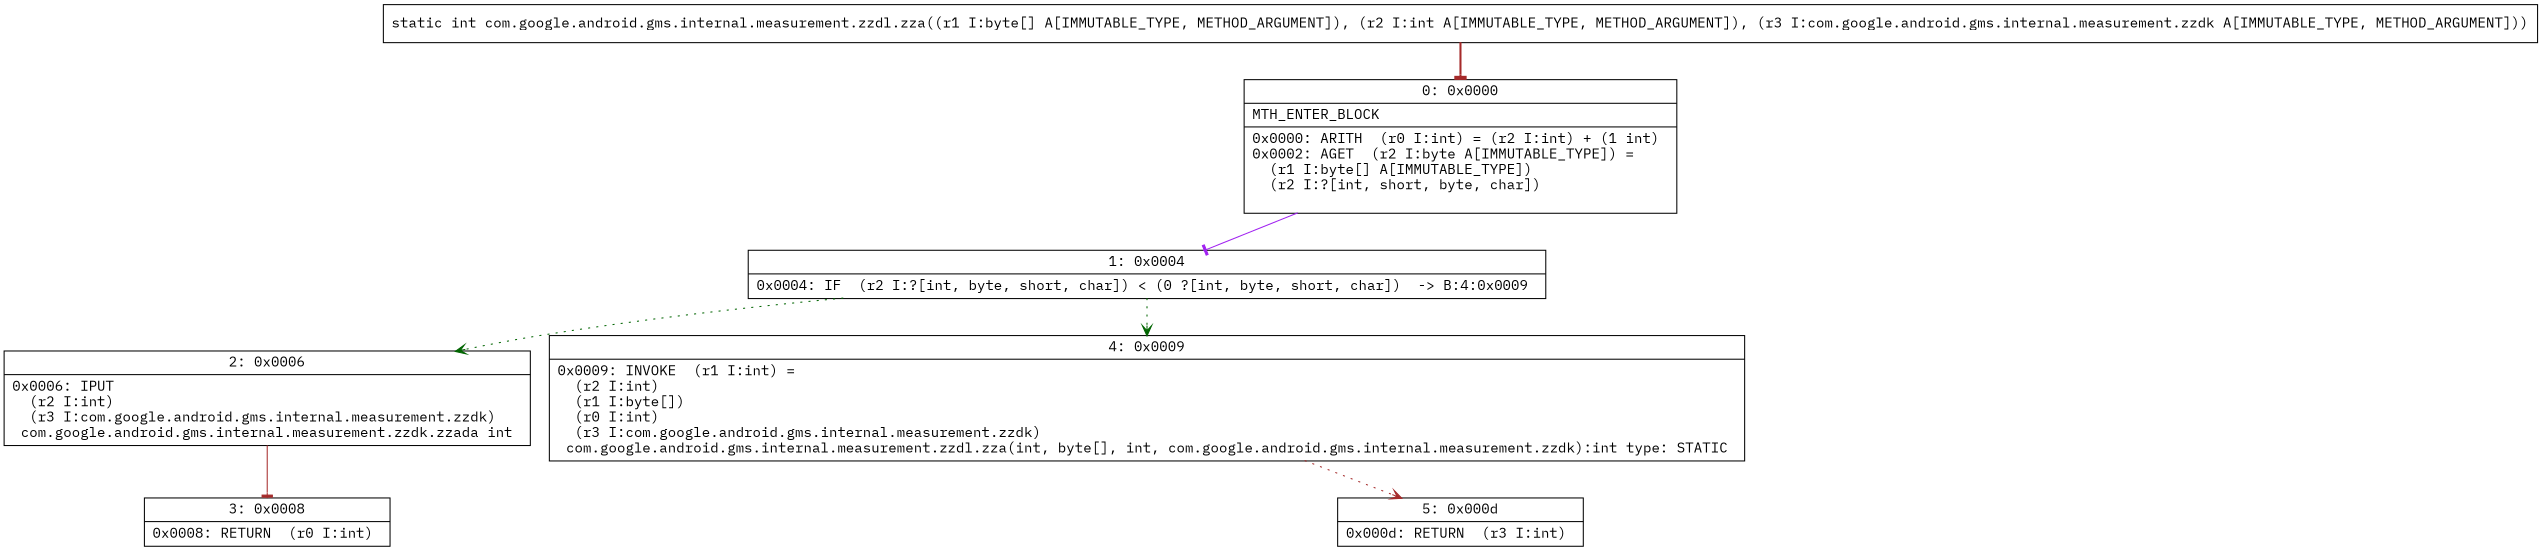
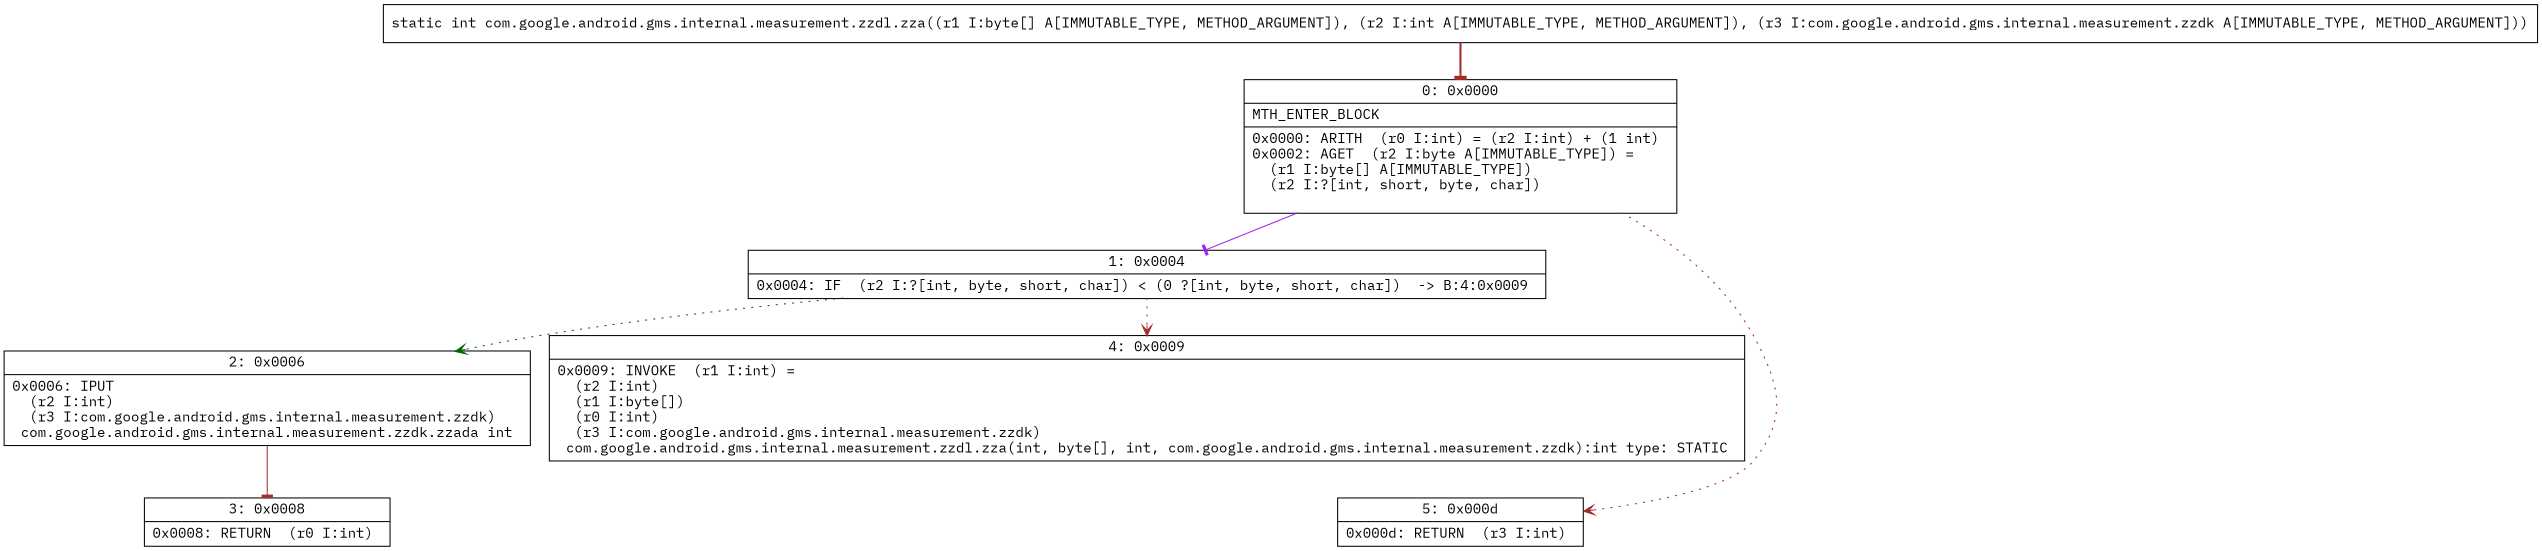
edge "1: 0x0004" -> "4: 0x0009": color darkgreen -> brown
edge "4: 0x0009" -> "5: 0x000d": now "0: 0x0000" -> "5: 0x000d"
